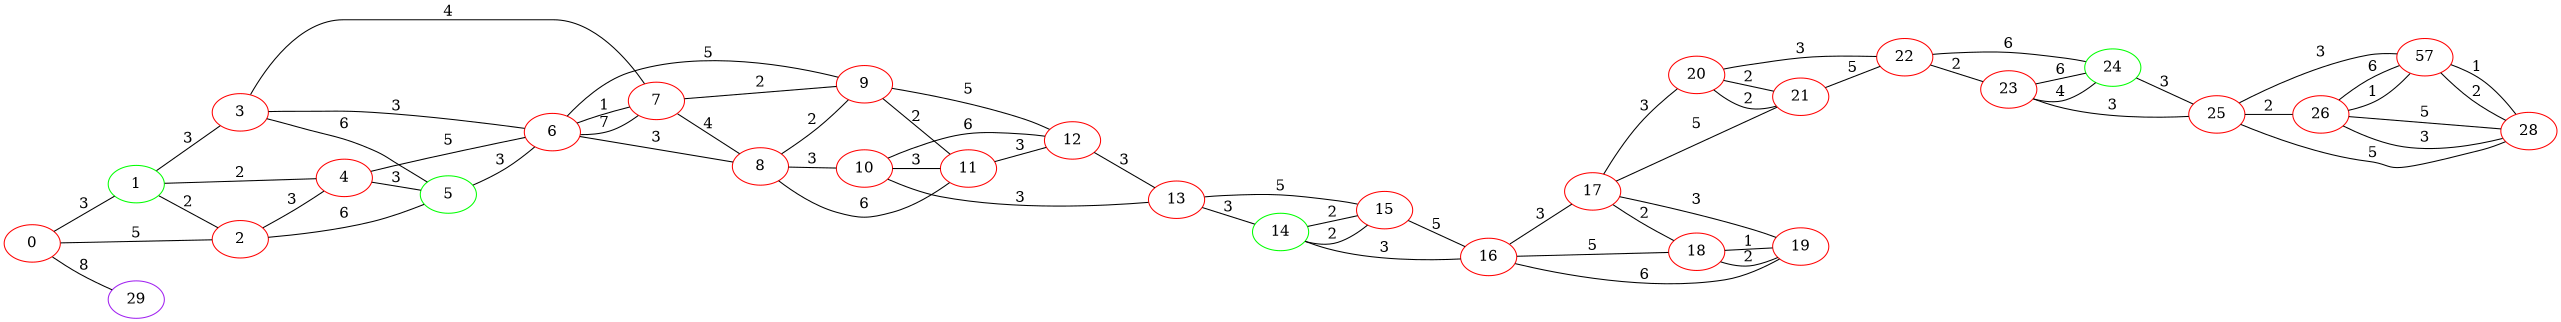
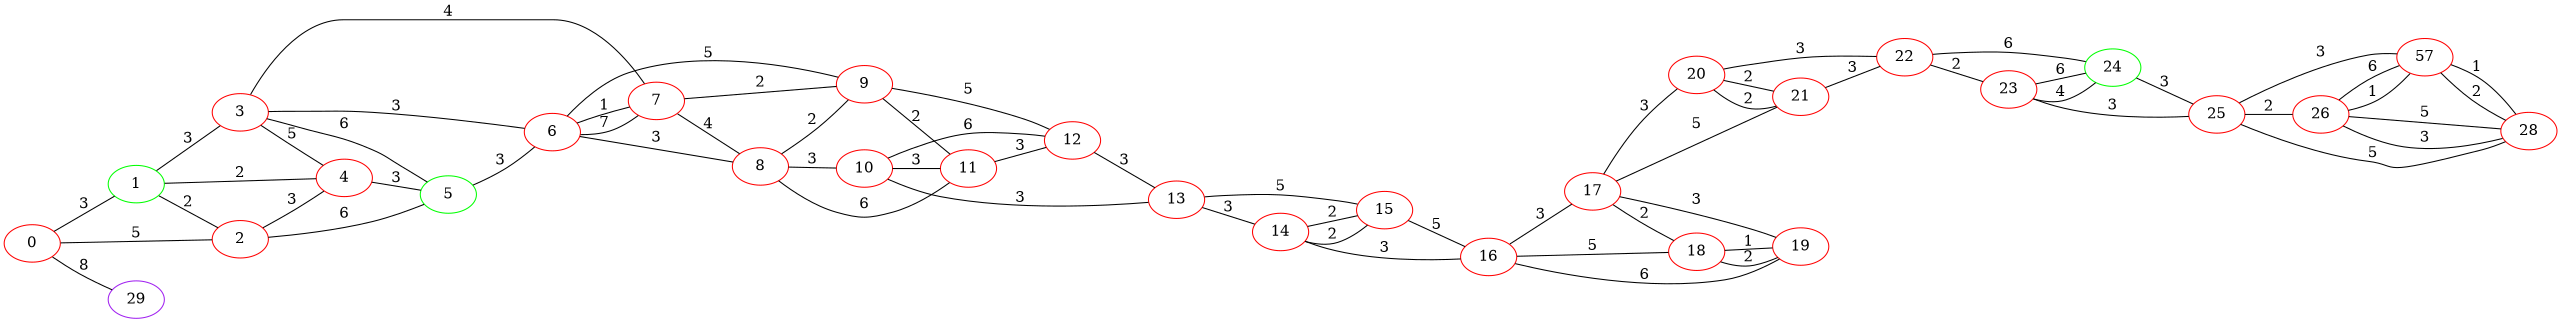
edge "22" -- "21": label "5" -> "3"
edge "6" -- "4": now "3" -- "4"
node "14": color green -> red
